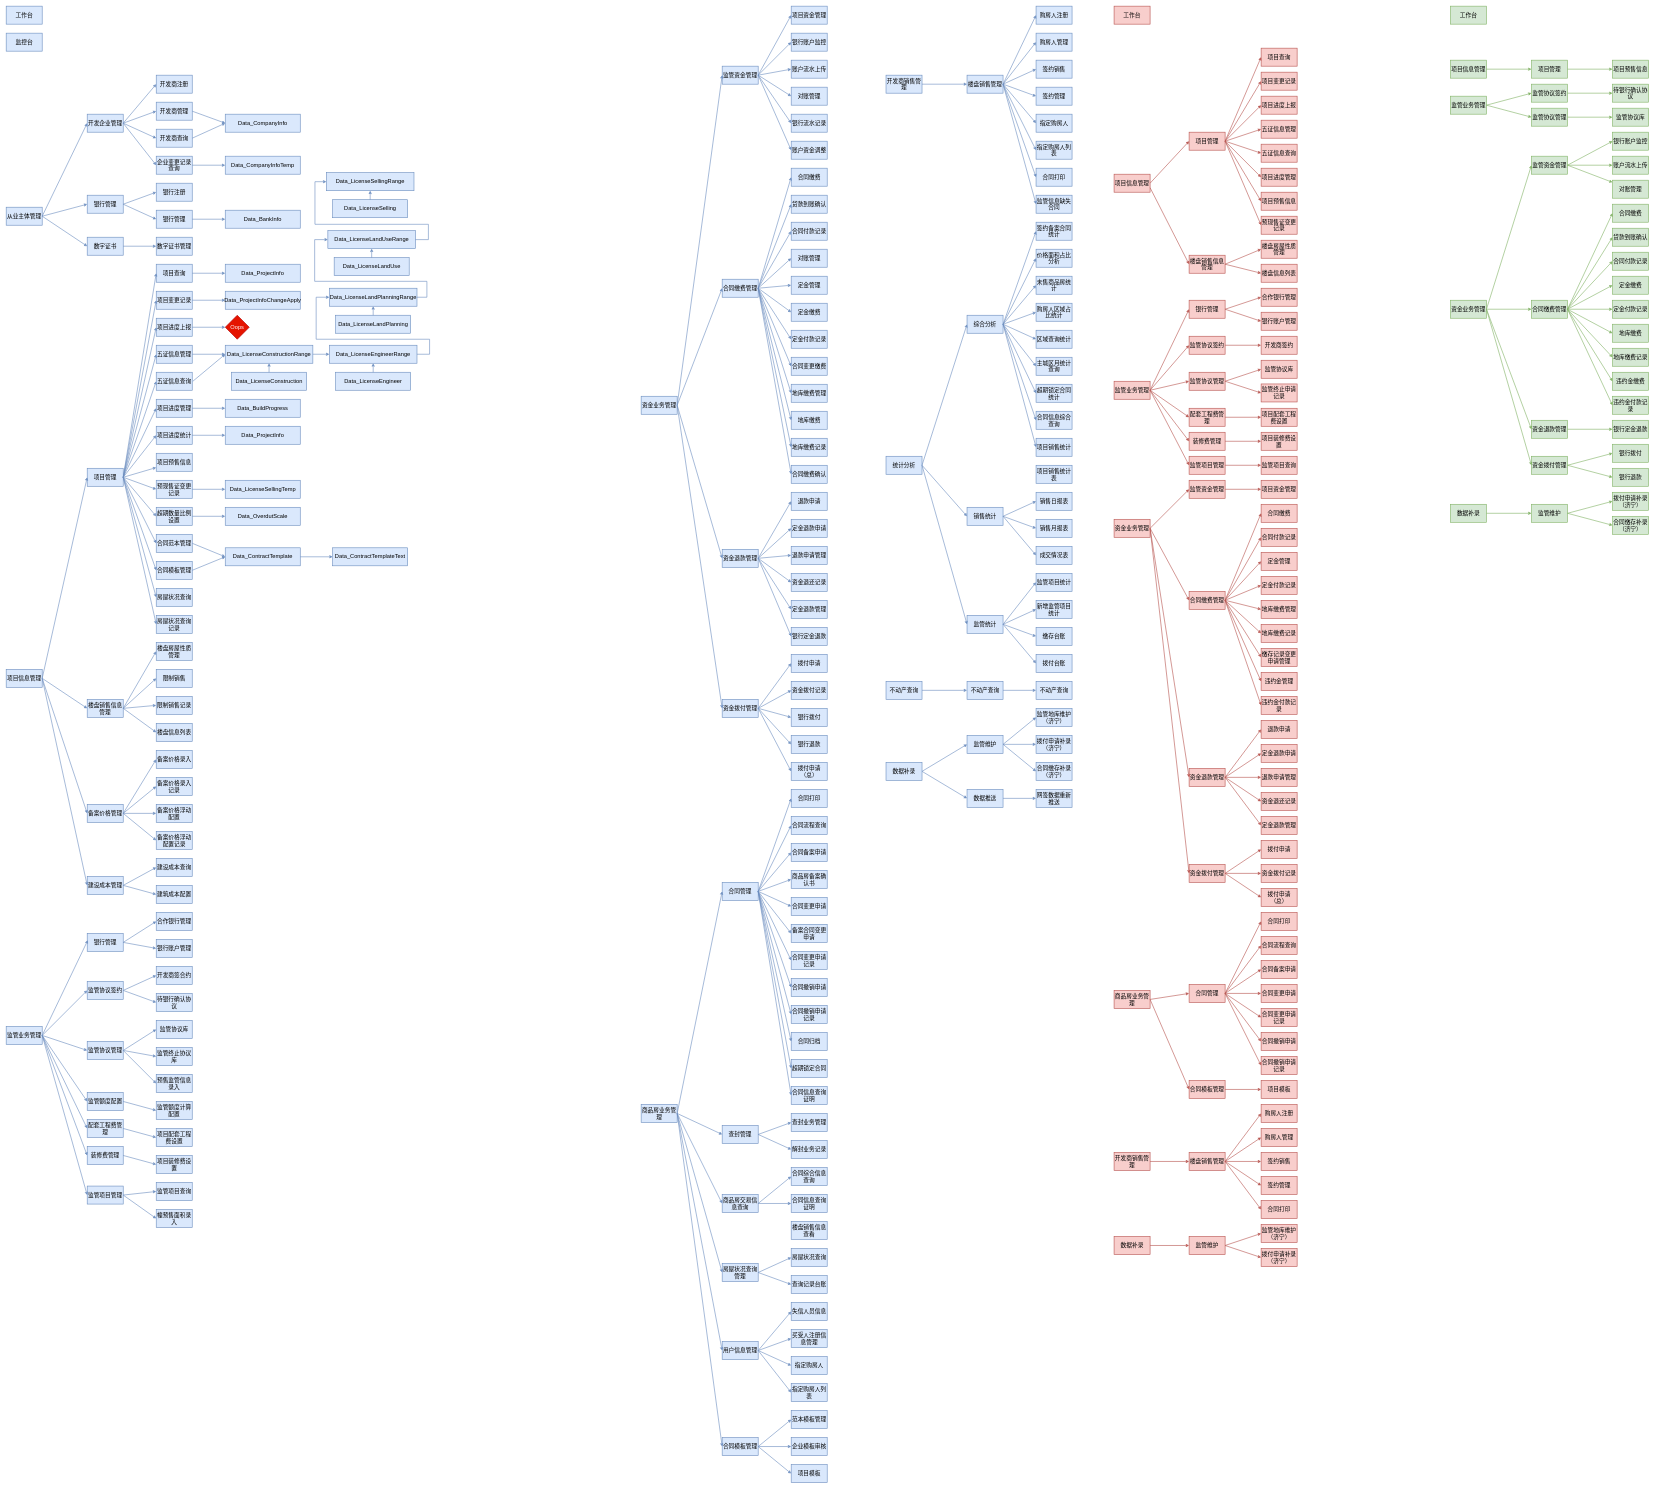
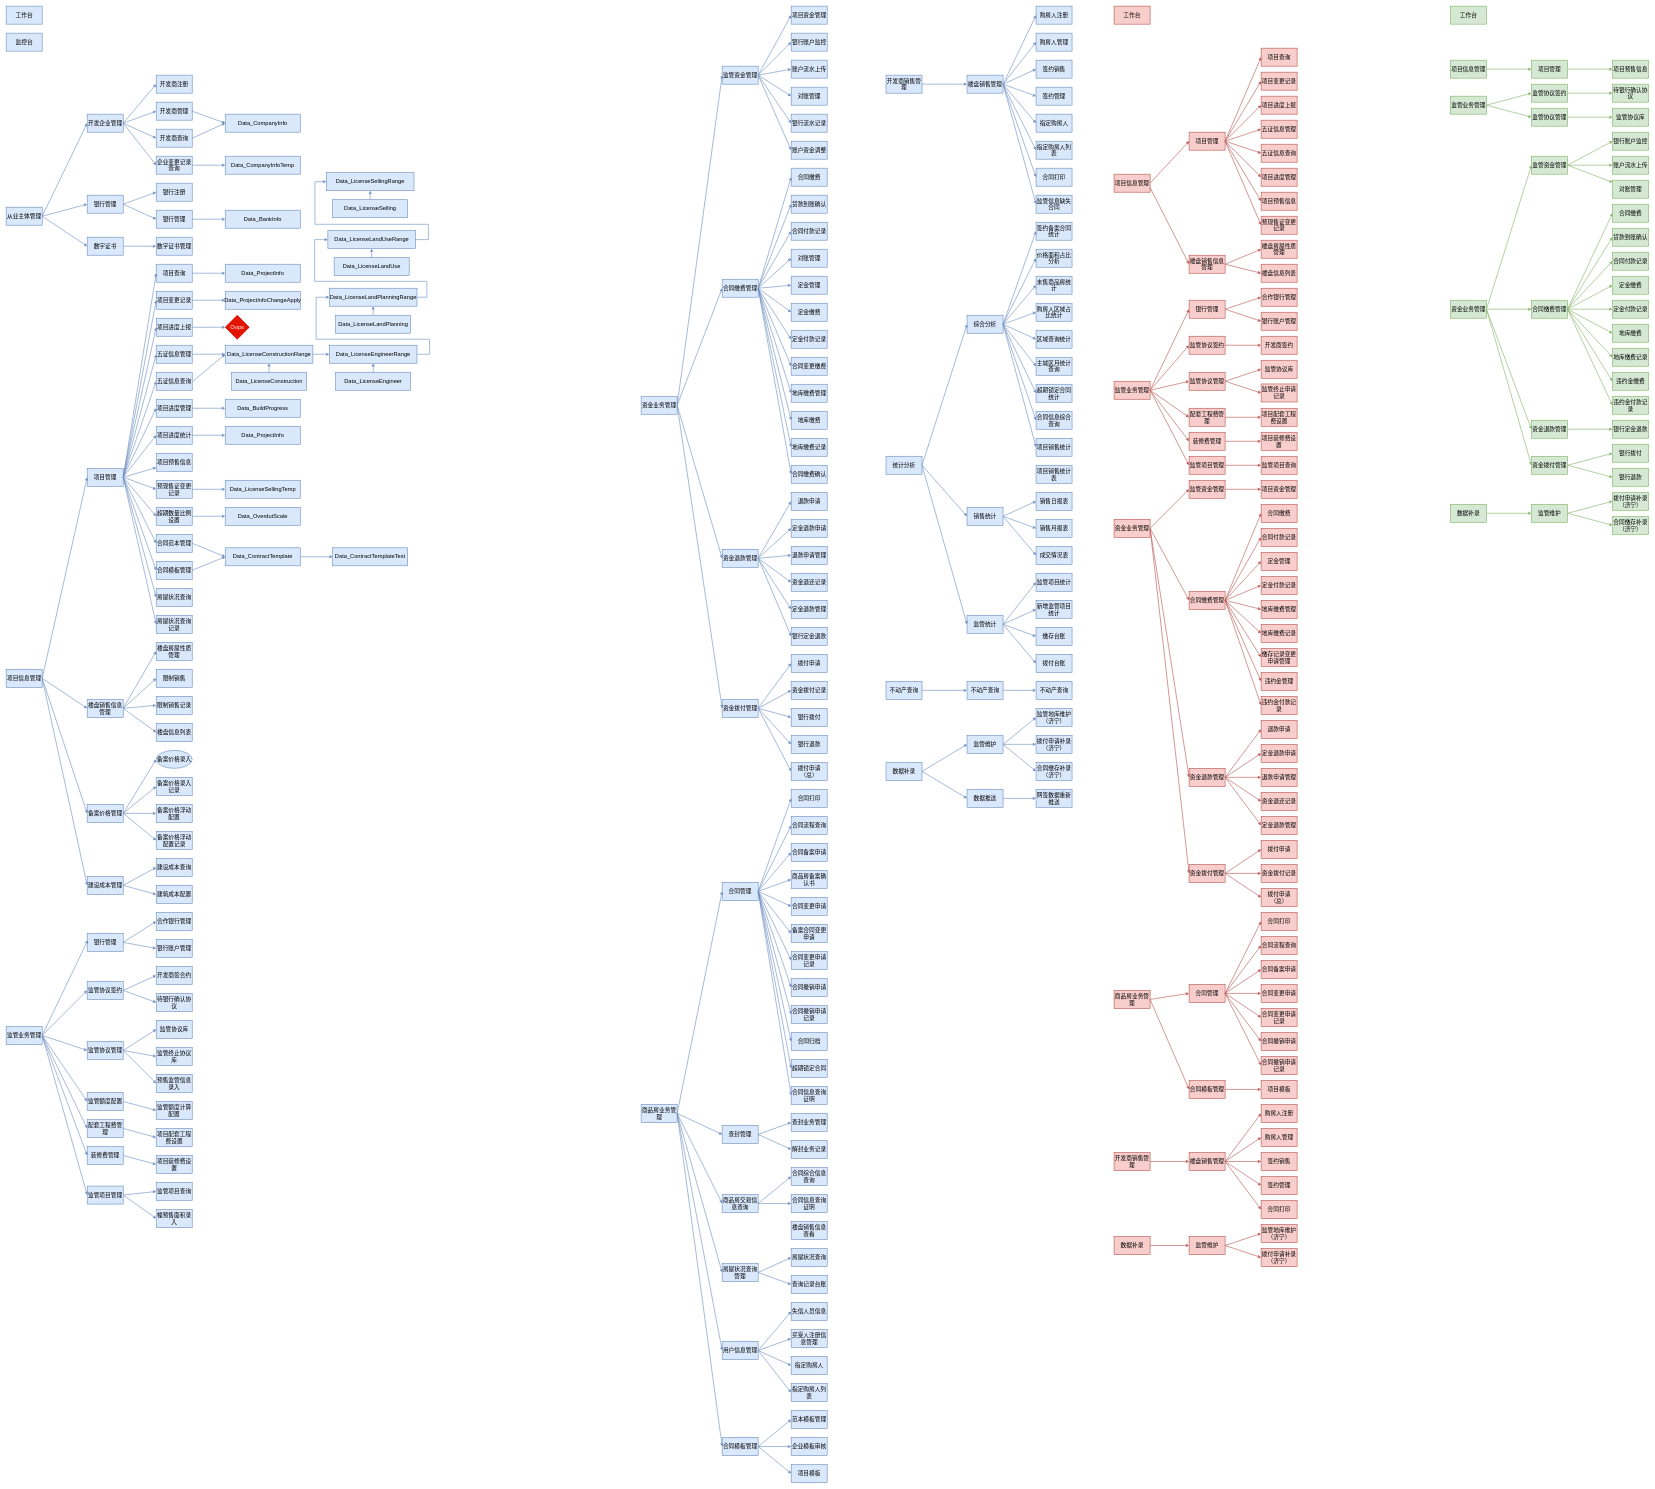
node "备案价格录入": shape rectangle -> ellipse
